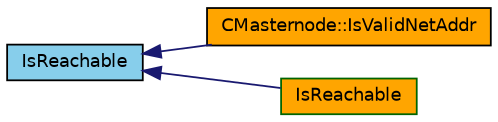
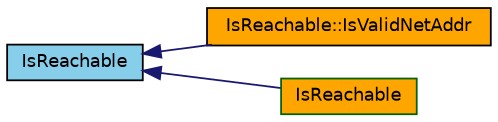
node "CMasternode::IsValidNetAddr": label "CMasternode::IsValidNetAddr" -> "IsReachable::IsValidNetAddr"
